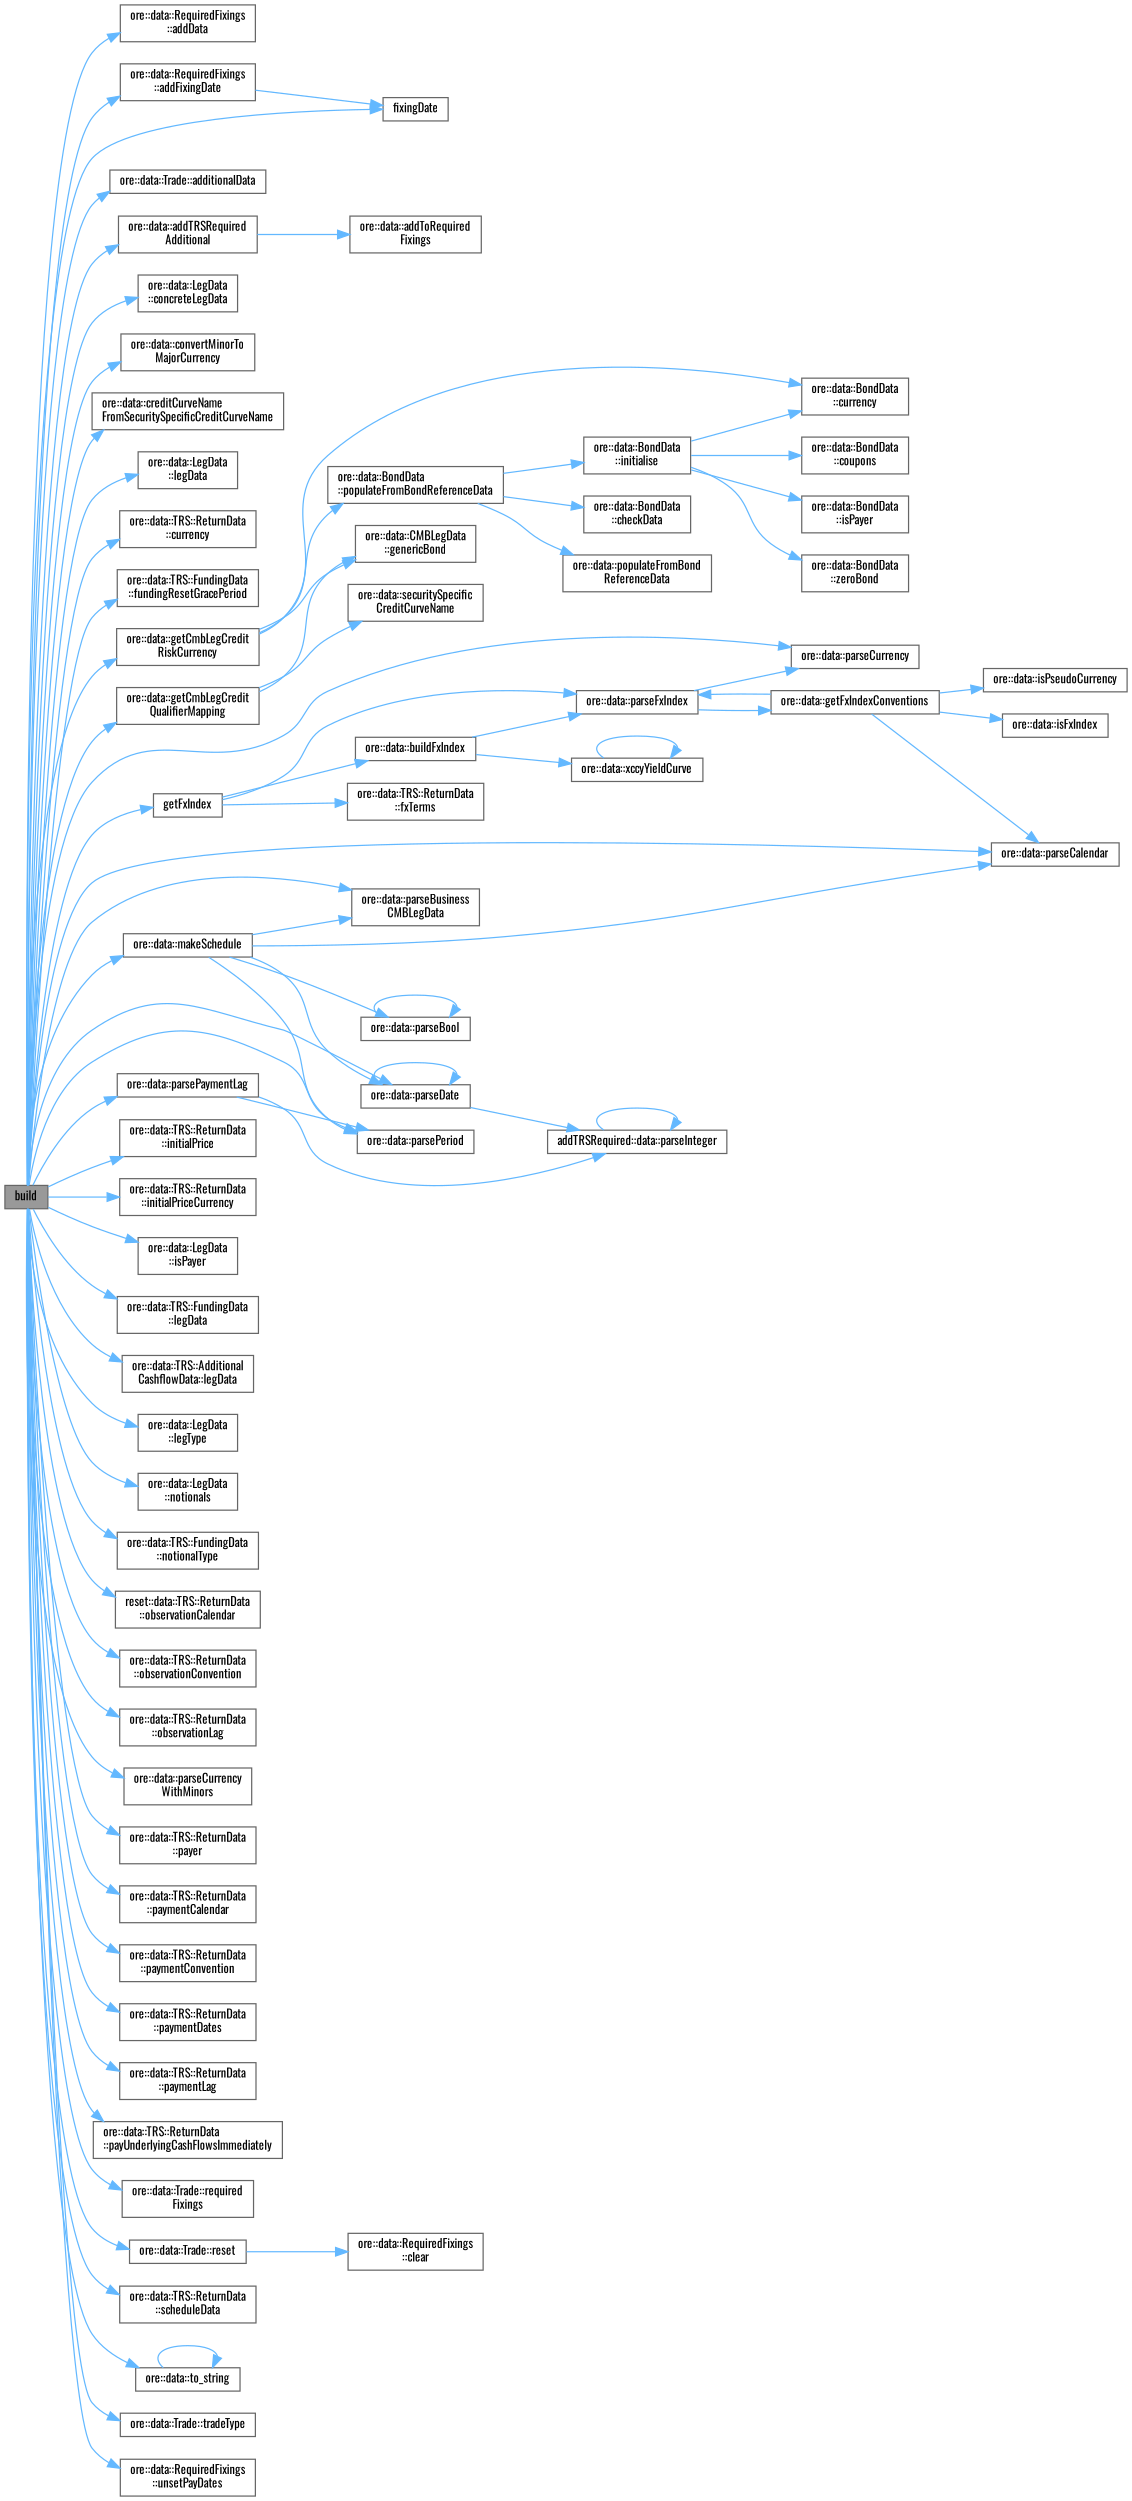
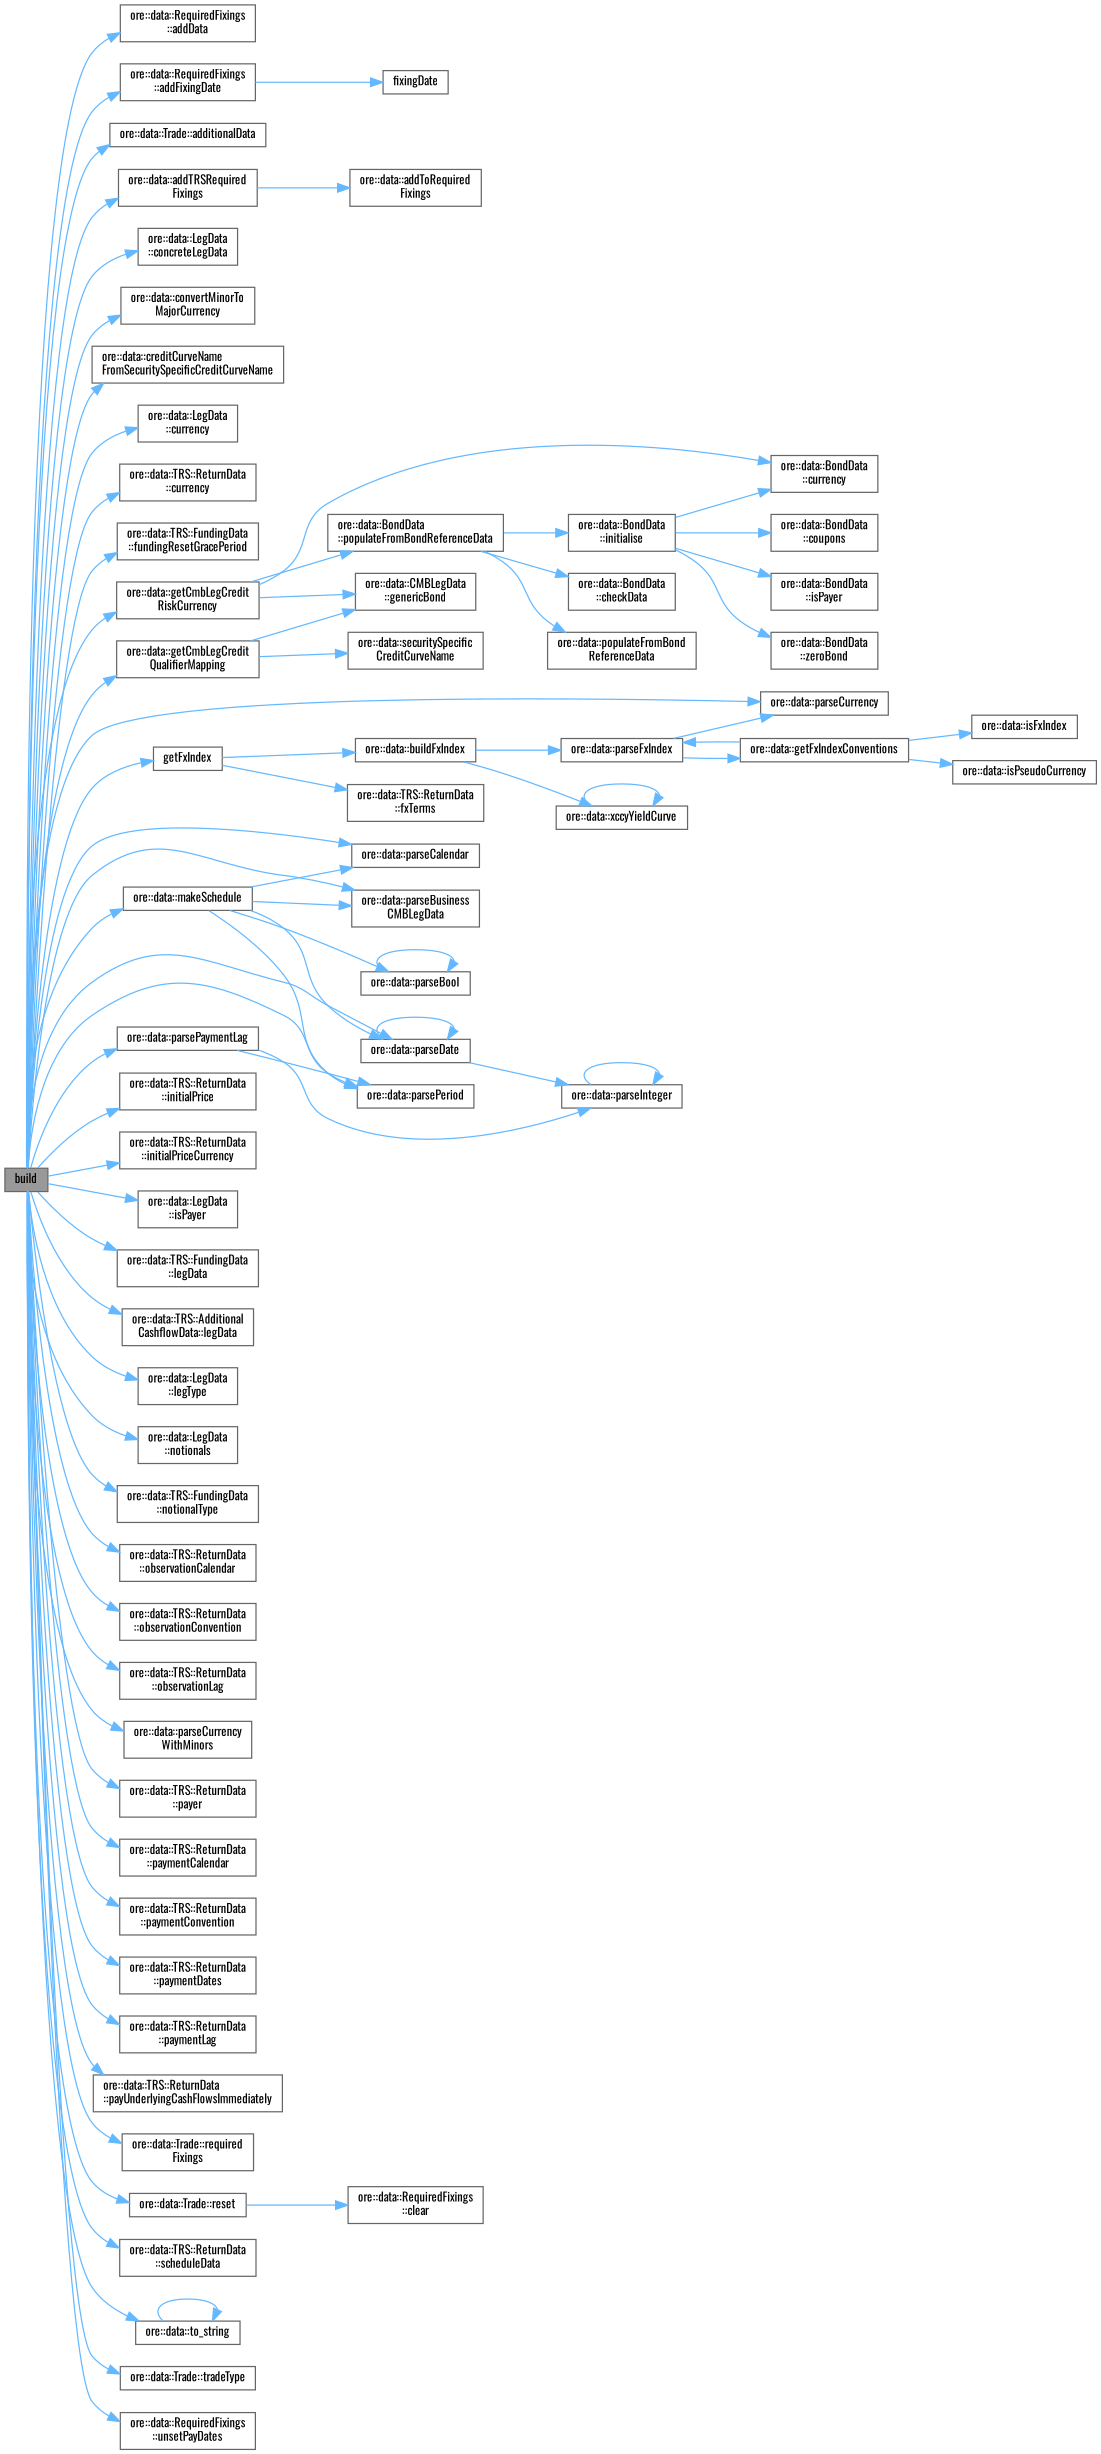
edge "build" -> "fixingDate": removed
node "ore::data::addTRSRequired Additional": label "ore::data::addTRSRequired Additional" -> "ore::data::addTRSRequired Fixings"
node "ore::data::LegData ::legData": label "ore::data::LegData ::legData" -> "ore::data::LegData ::currency"
edge "getFxIndex" -> "ore::data::parseFxIndex": removed
edge "ore::data::getFxIndexConventions" -> "ore::data::parseCalendar": removed
node "addTRSRequired::data::parseInteger": label "addTRSRequired::data::parseInteger" -> "ore::data::parseInteger"
node "reset::data::TRS::ReturnData ::observationCalendar": label "reset::data::TRS::ReturnData ::observationCalendar" -> "ore::data::TRS::ReturnData ::observationCalendar"
